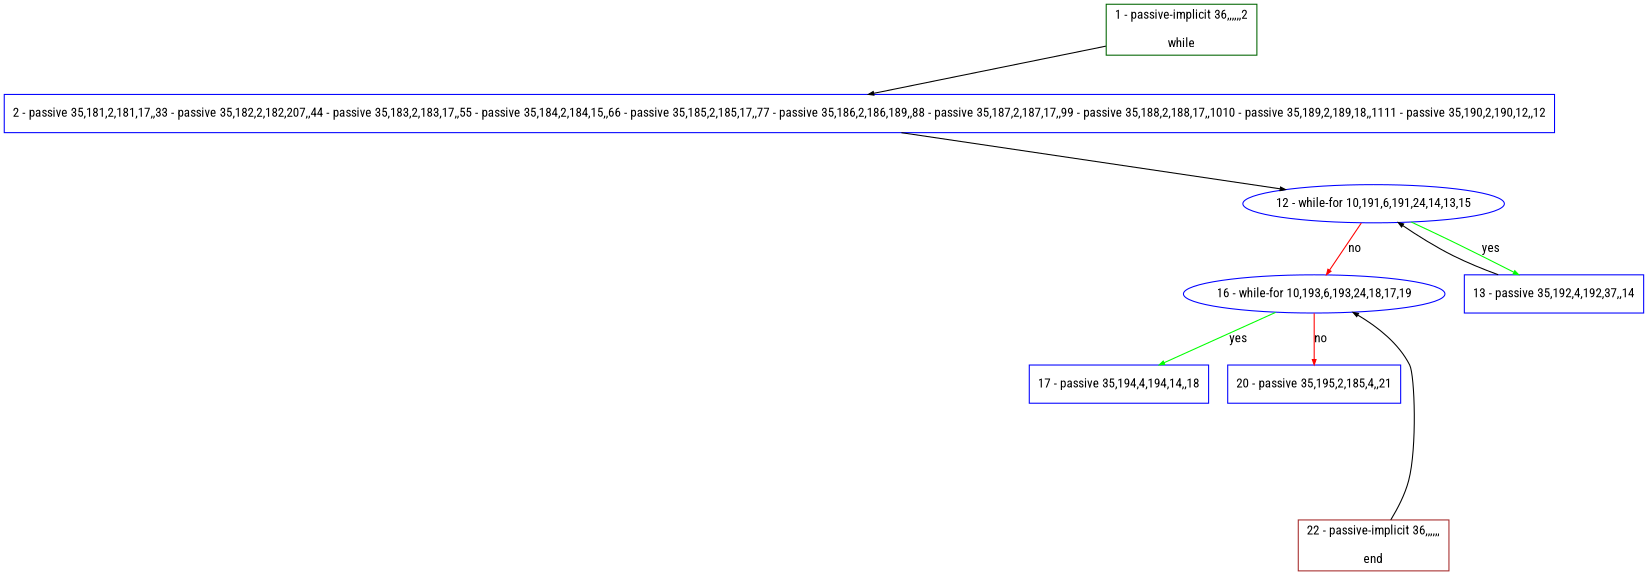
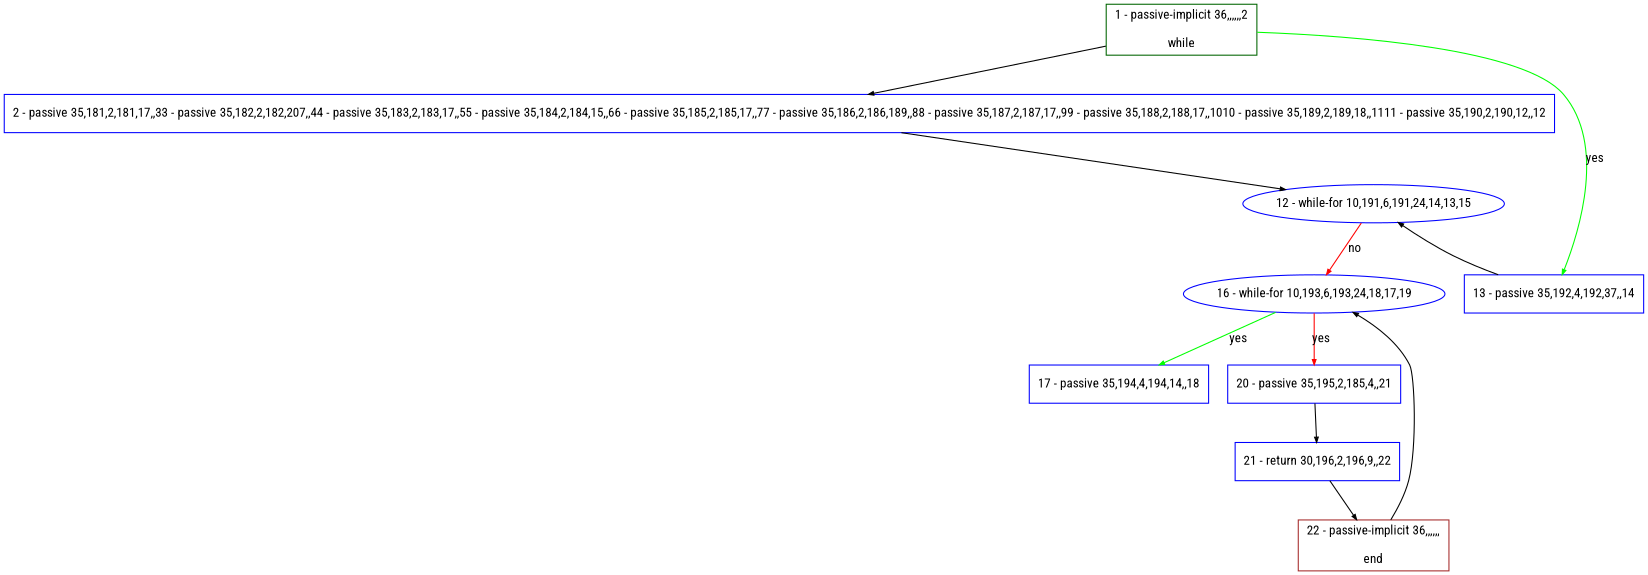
edge "12 - while-for 10,191,6,191,24,14,13,15" -> "13 - passive 35,192,4,192,37,,14": now "1 - passive-implicit 36,,,,,,2 while" -> "13 - passive 35,192,4,192,37,,14"
edge "16 - while-for 10,193,6,193,24,18,17,19" -> "20 - passive 35,195,2,185,4,,21": label "no" -> "yes"
node "21 - return 30,196,2,196,9,,22": added
